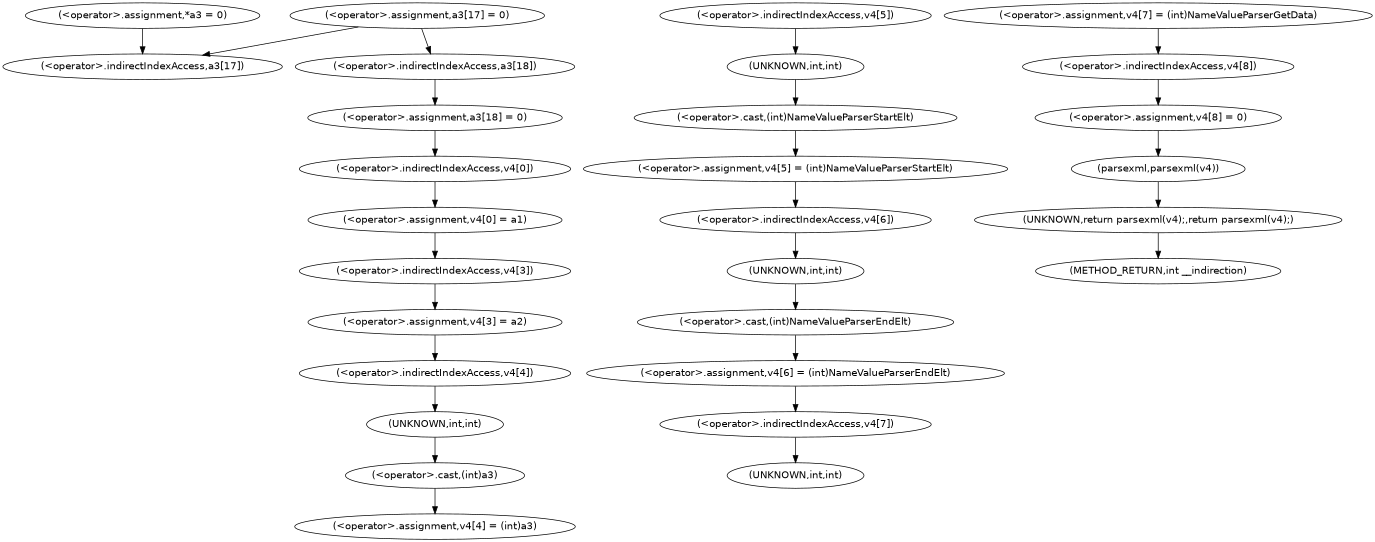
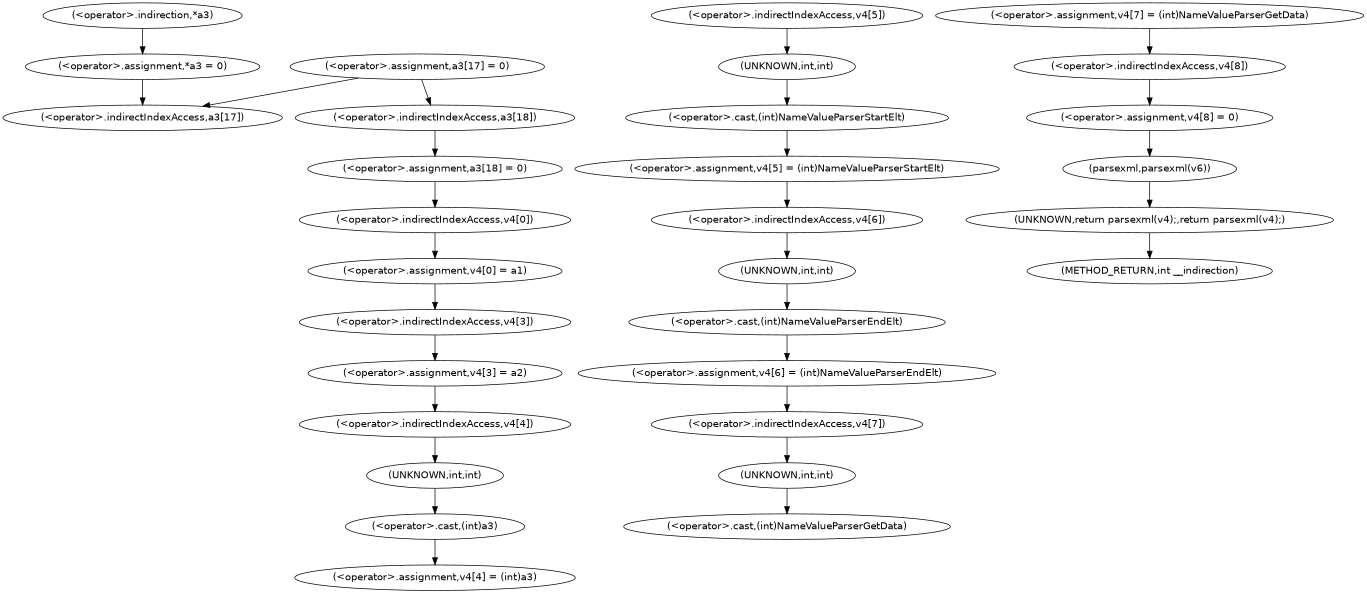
node "(<operator>.indirection,*a3)": added
node "(parsexml,parsexml(v4))": label "(parsexml,parsexml(v4))" -> "(parsexml,parsexml(v6))"
node "(<operator>.cast,(int)NameValueParserGetData)": added
